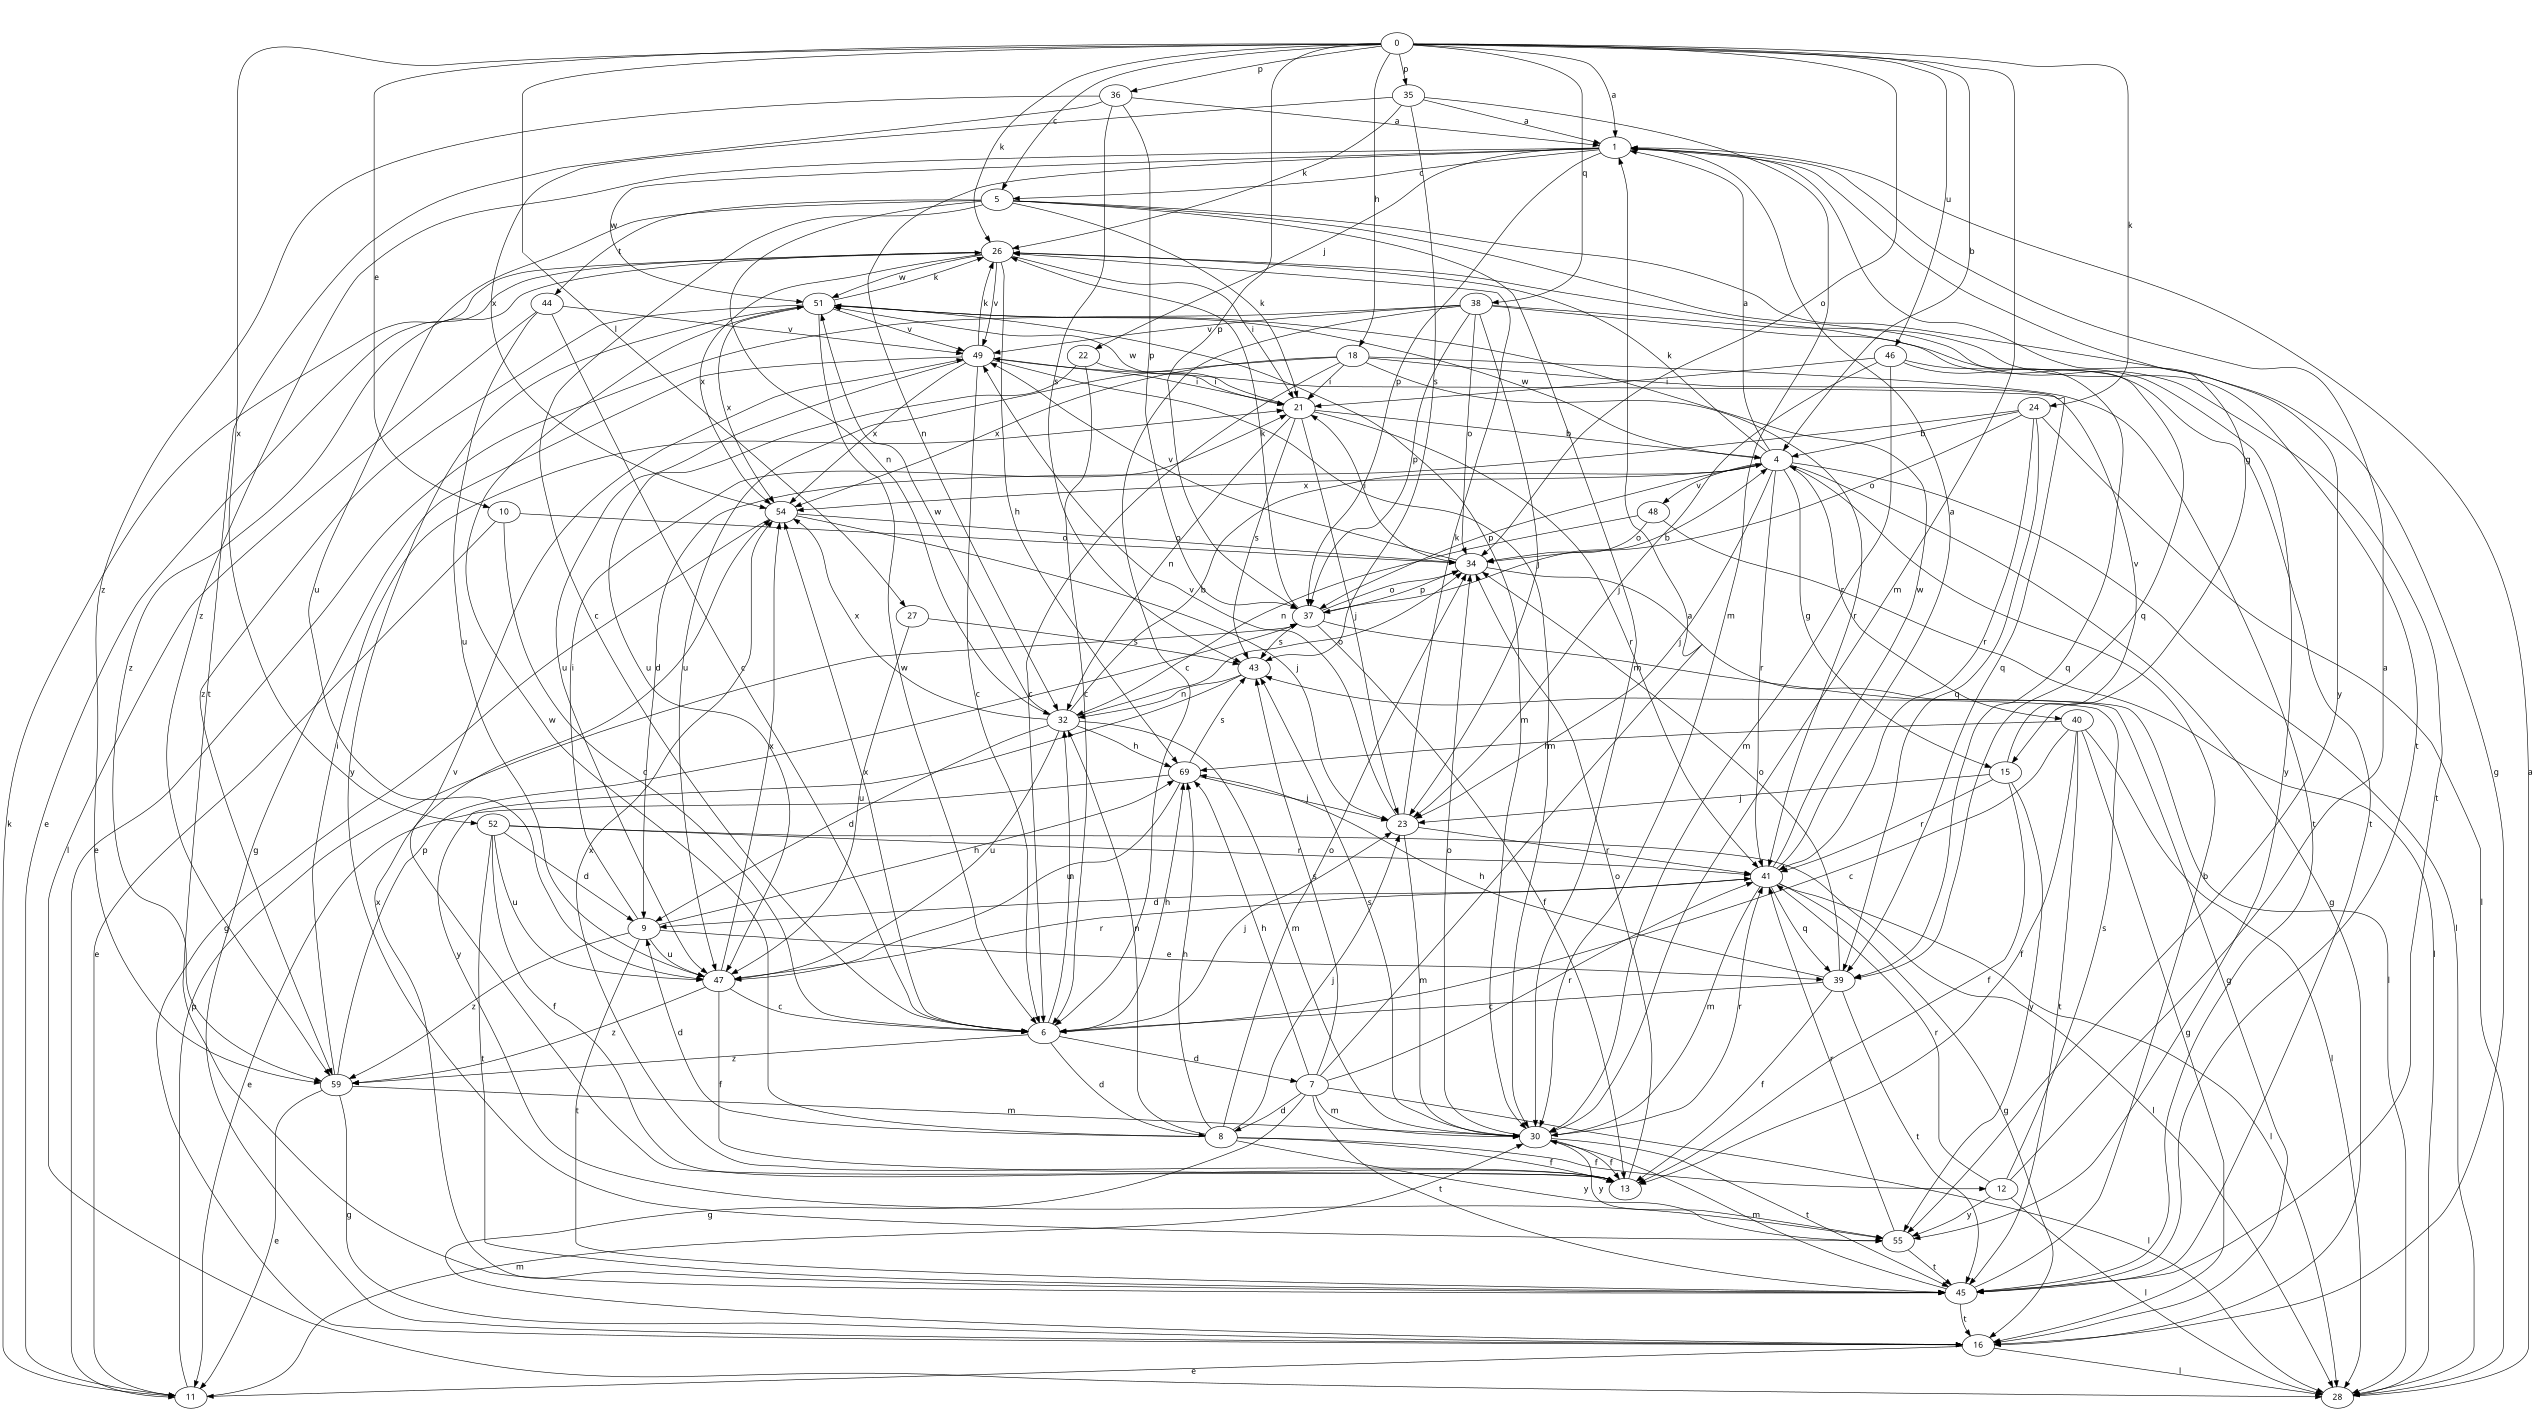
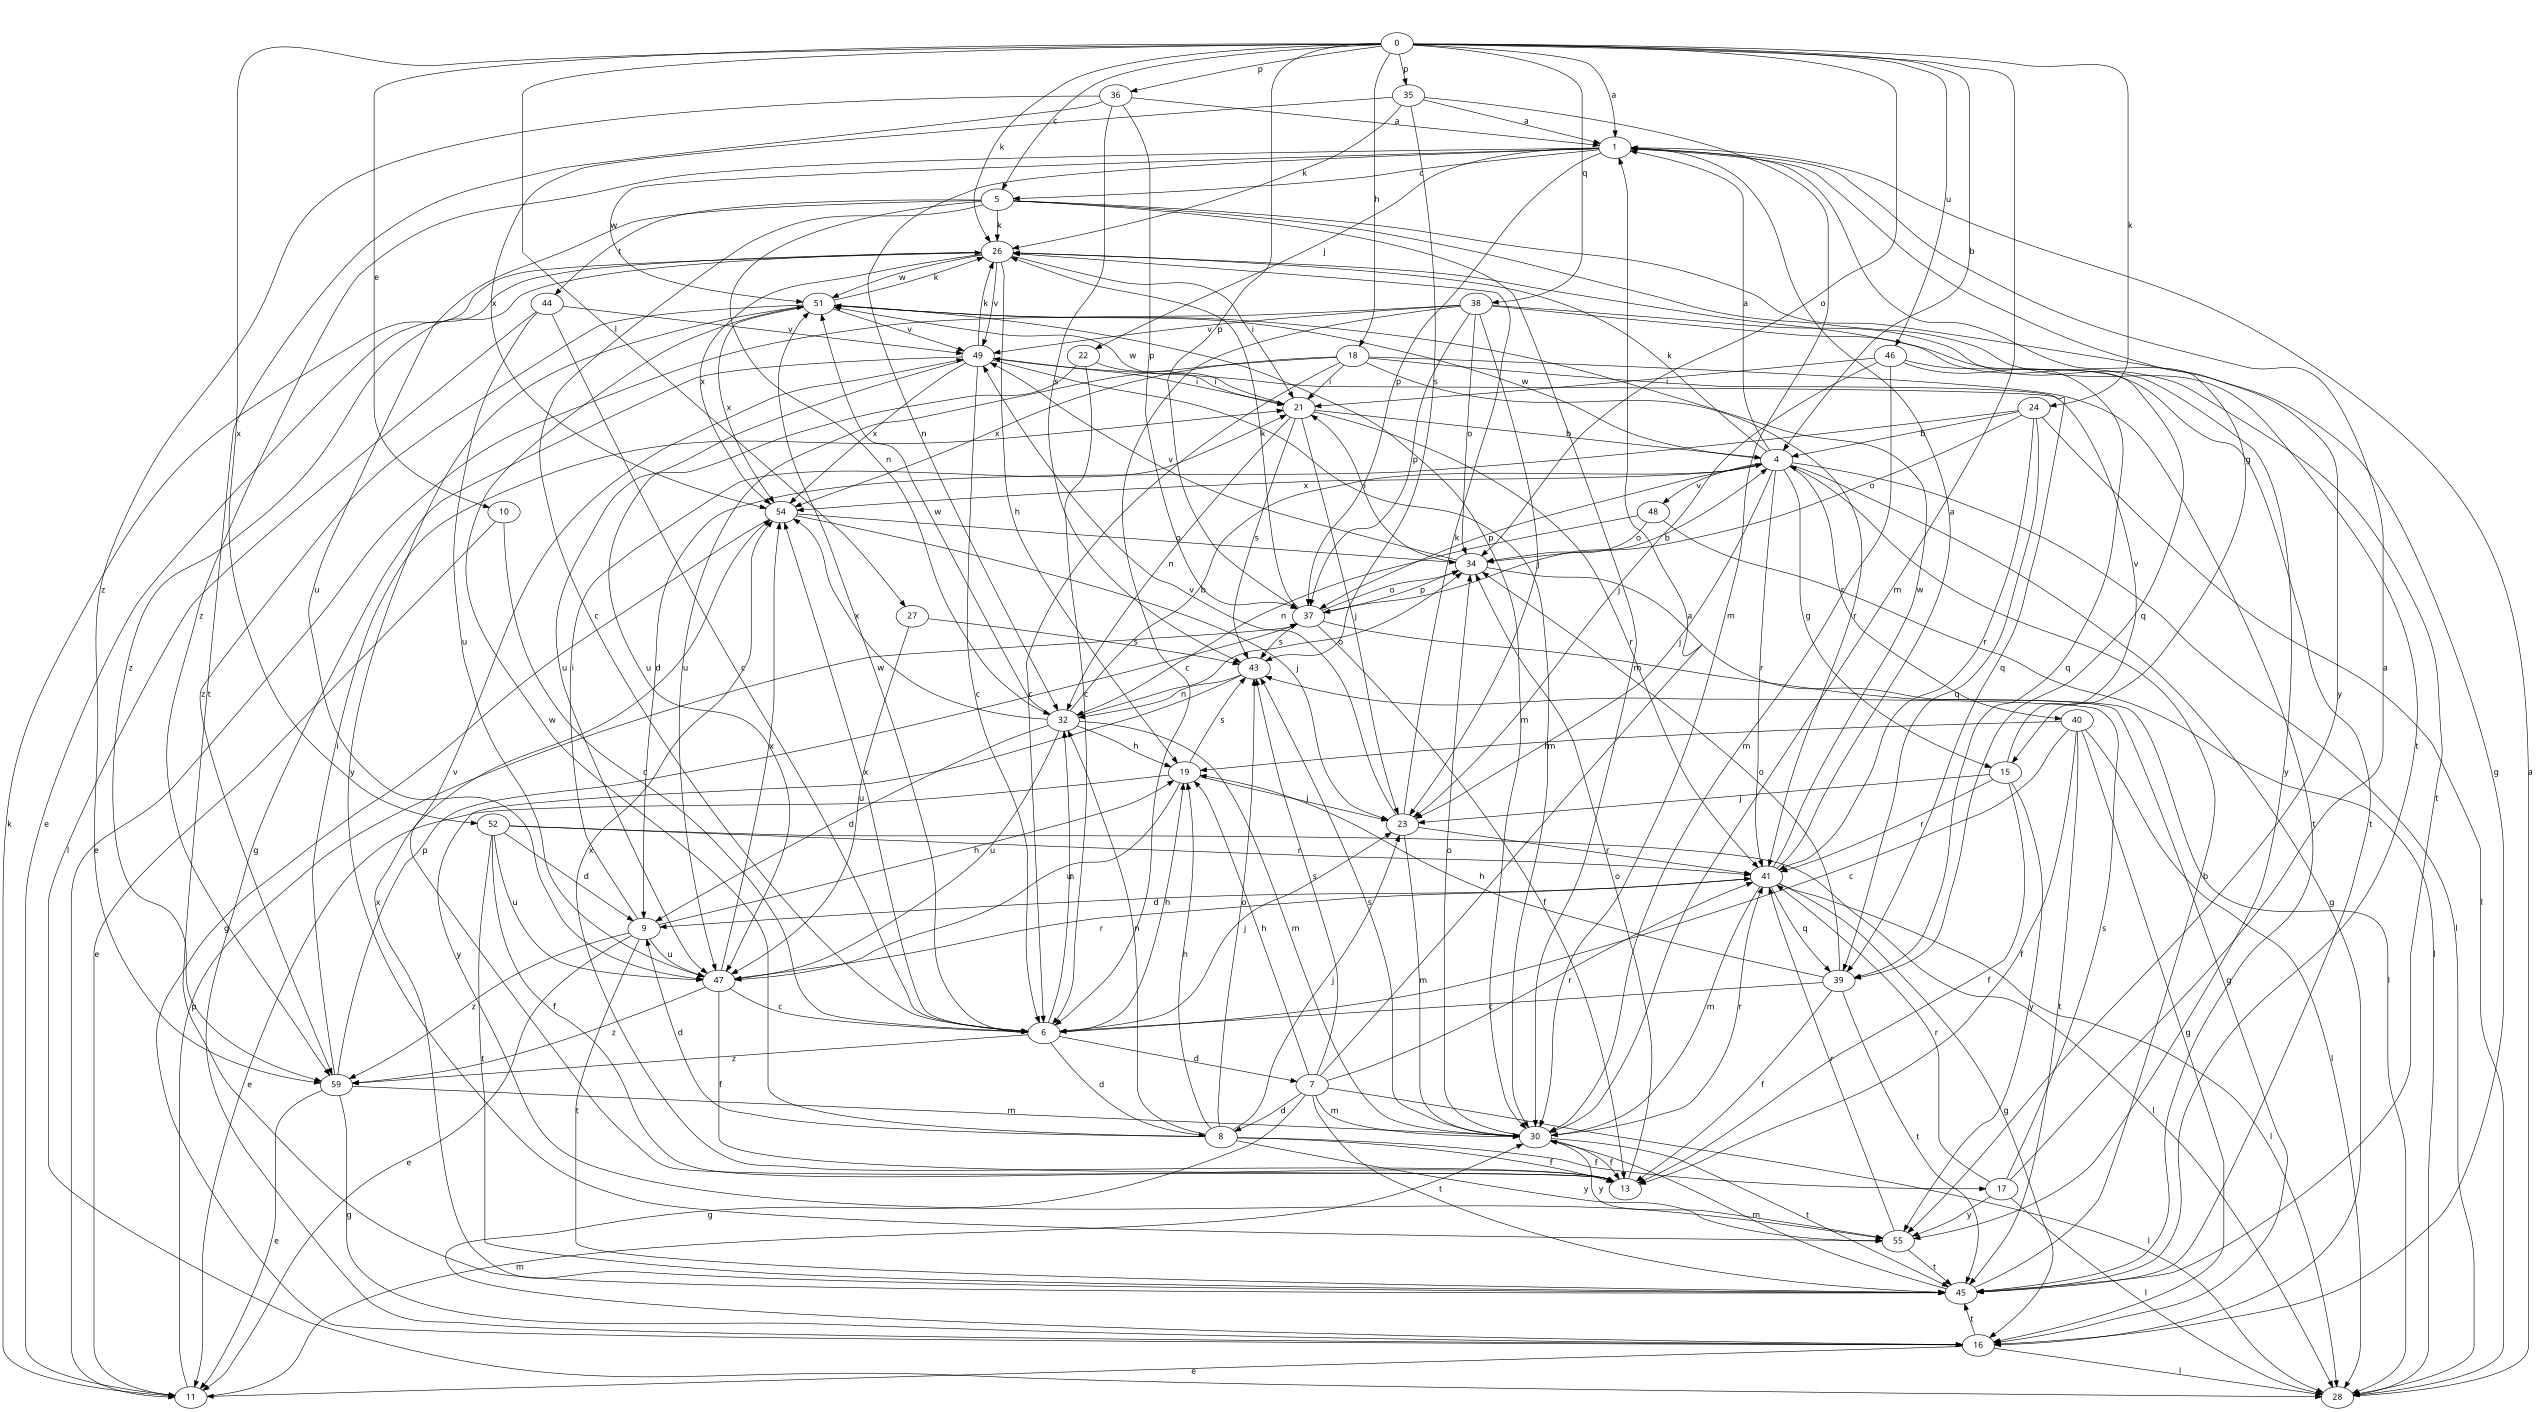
edge "5" -> "21": now "5" -> "26"
edge "10" -> "34": removed, label "o"
edge "51" -> "6": reversed
node "69": label "69" -> "19"
edge "8" -> "34": now "8" -> "43"
edge "9" -> "39": now "9" -> "11"
node "12": label "12" -> "17"
edge "45" -> "16": reversed
